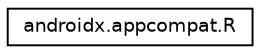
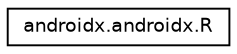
node "androidx.appcompat.R": label "androidx.appcompat.R" -> "androidx.androidx.R"
